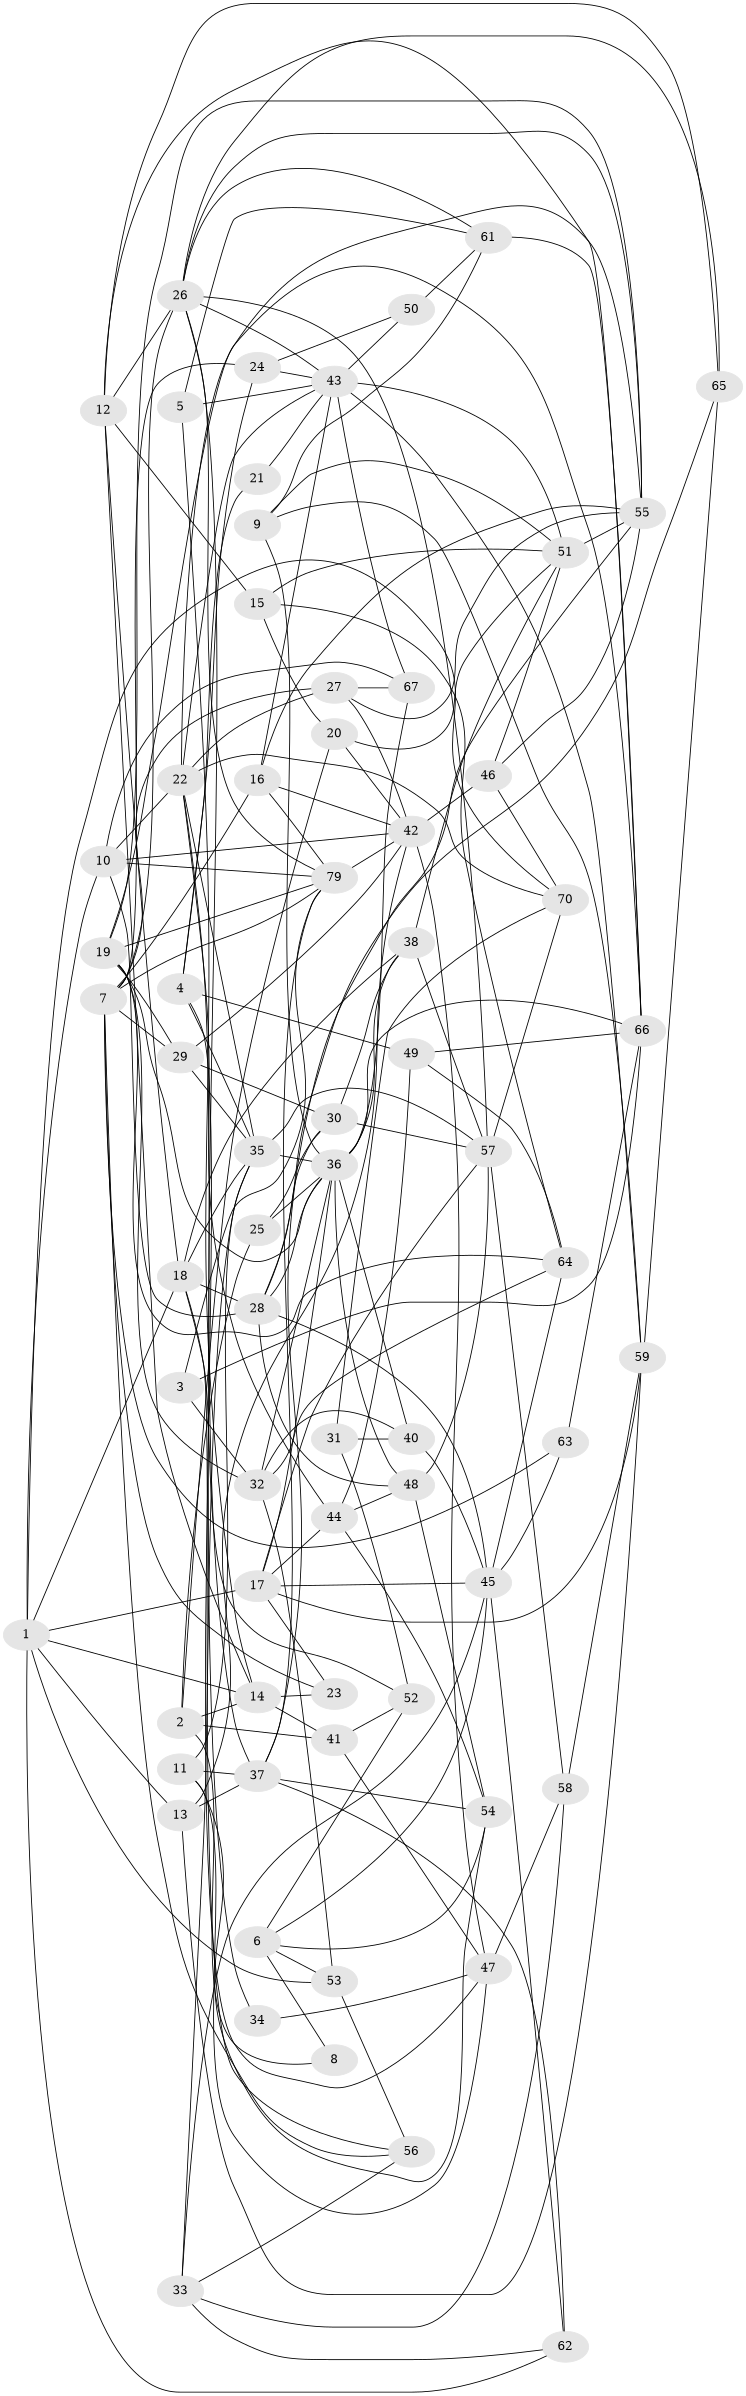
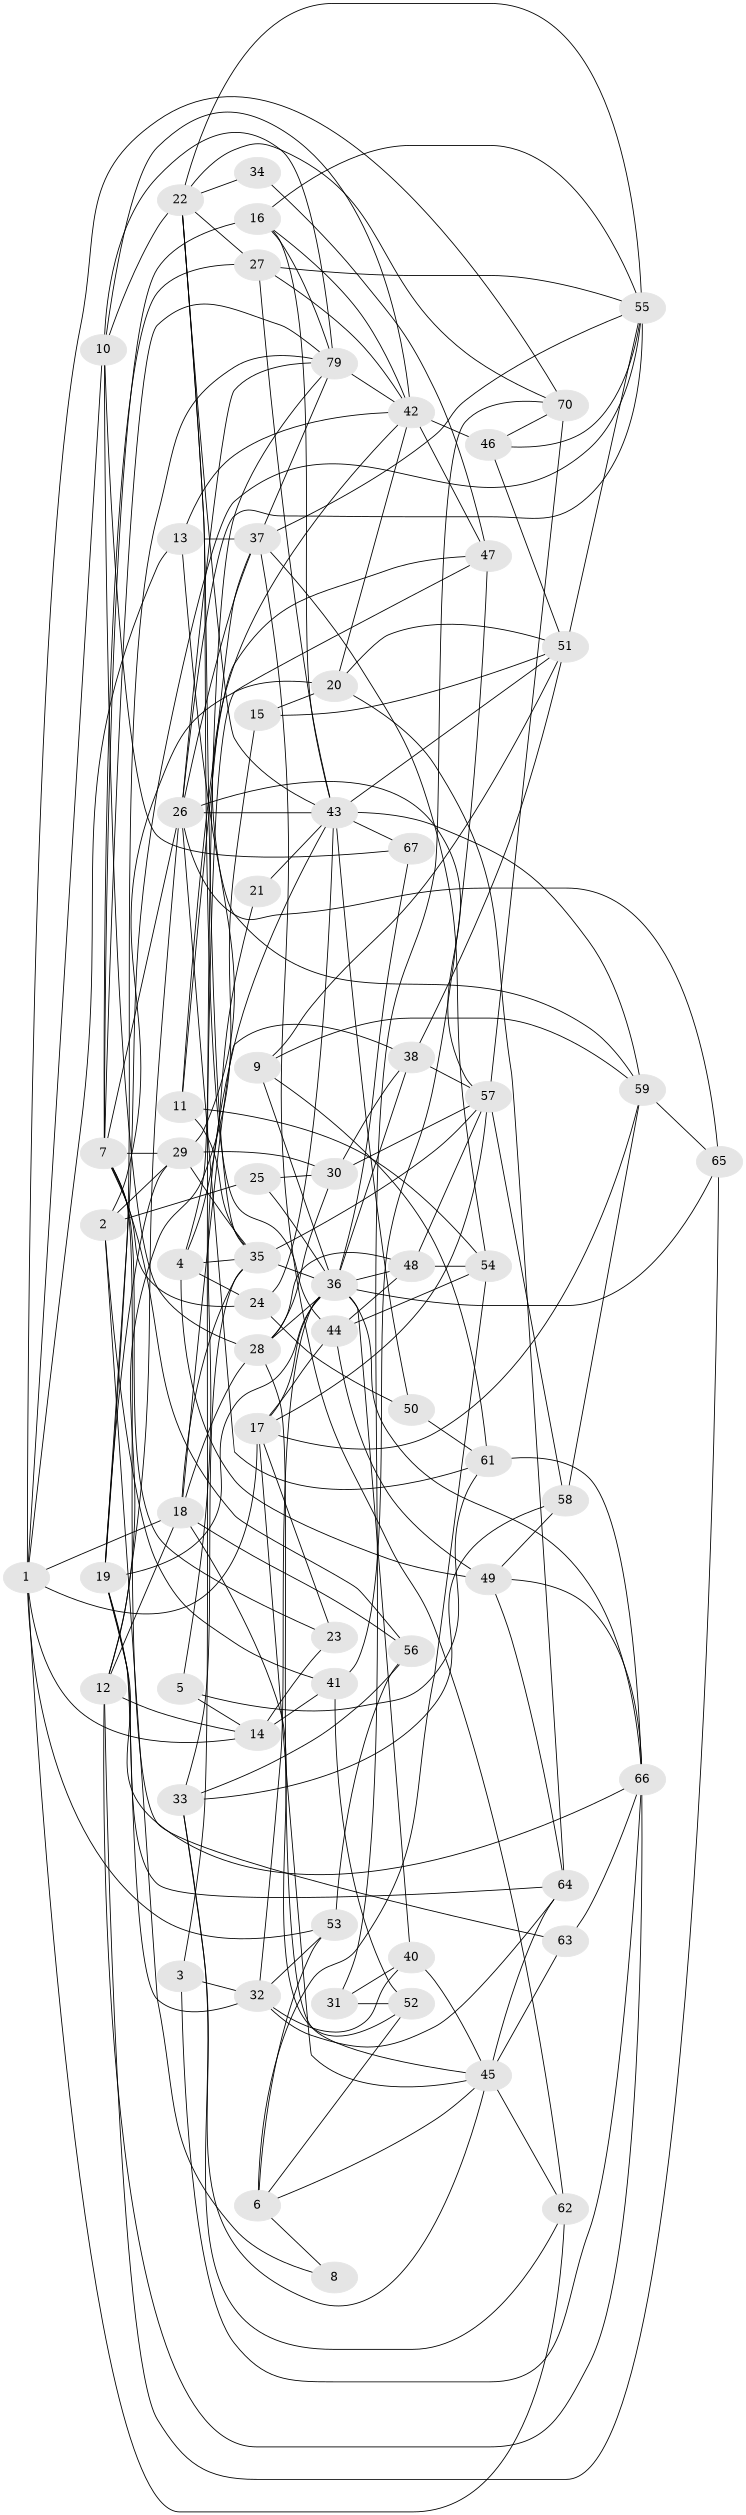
edge "27" -- "67": now "27" -- "43"
edge "65" -- "28": now "65" -- "36"
edge "15" -- "64": now "20" -- "64"
edge "14" -- "2": now "29" -- "2"
edge "58" -- "47": now "58" -- "49"
